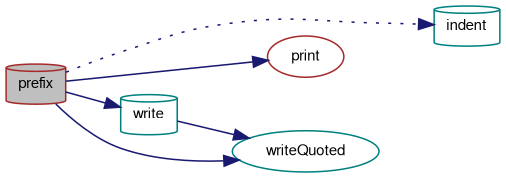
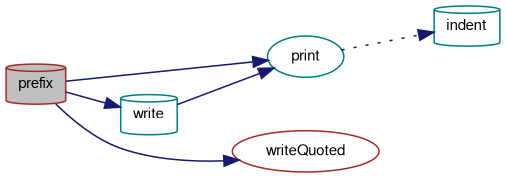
edge "prefix" -> "indent": now "print" -> "indent"
node "print": color brown -> teal
edge "write" -> "writeQuoted": now "write" -> "print"
node "writeQuoted": color teal -> brown
